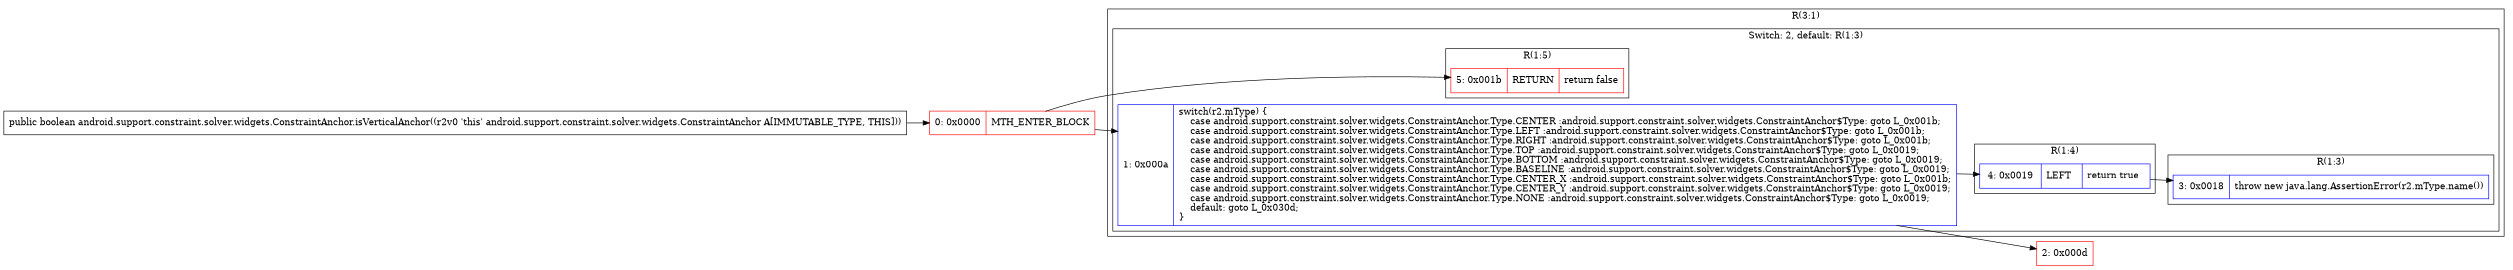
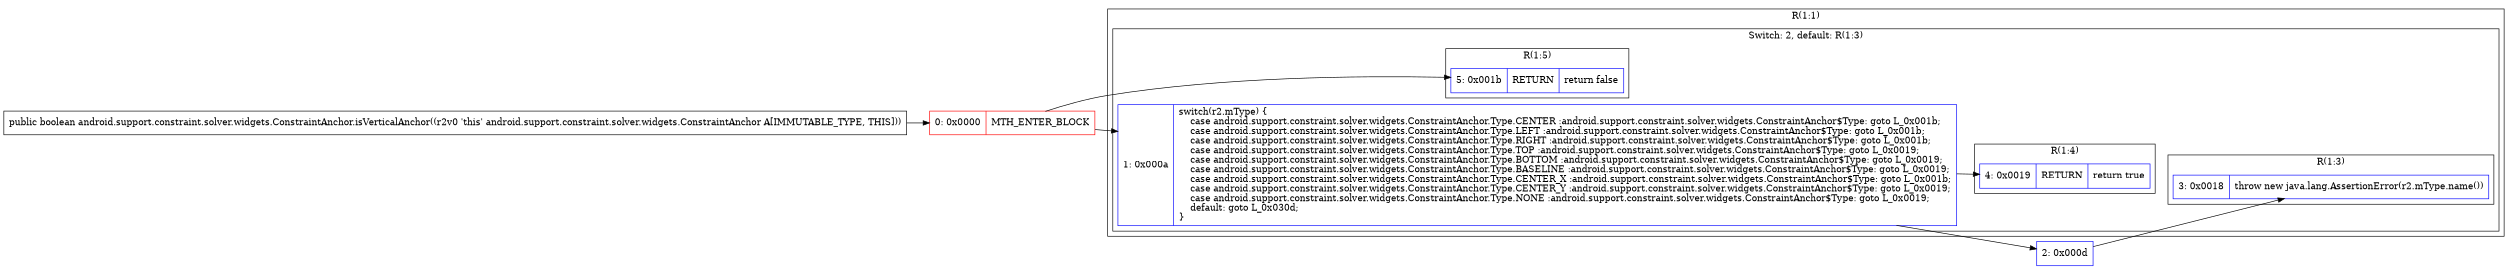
cluster "R(3:1)": label "R(3:1)" -> "R(1:1)"
node "5: 0x001b": color red -> blue
node "4: 0x0019": text "LEFT" -> "RETURN"
edge "4: 0x0019" -> "3: 0x0018": now "2: 0x000d" -> "3: 0x0018"
node "2: 0x000d": color red -> blue
